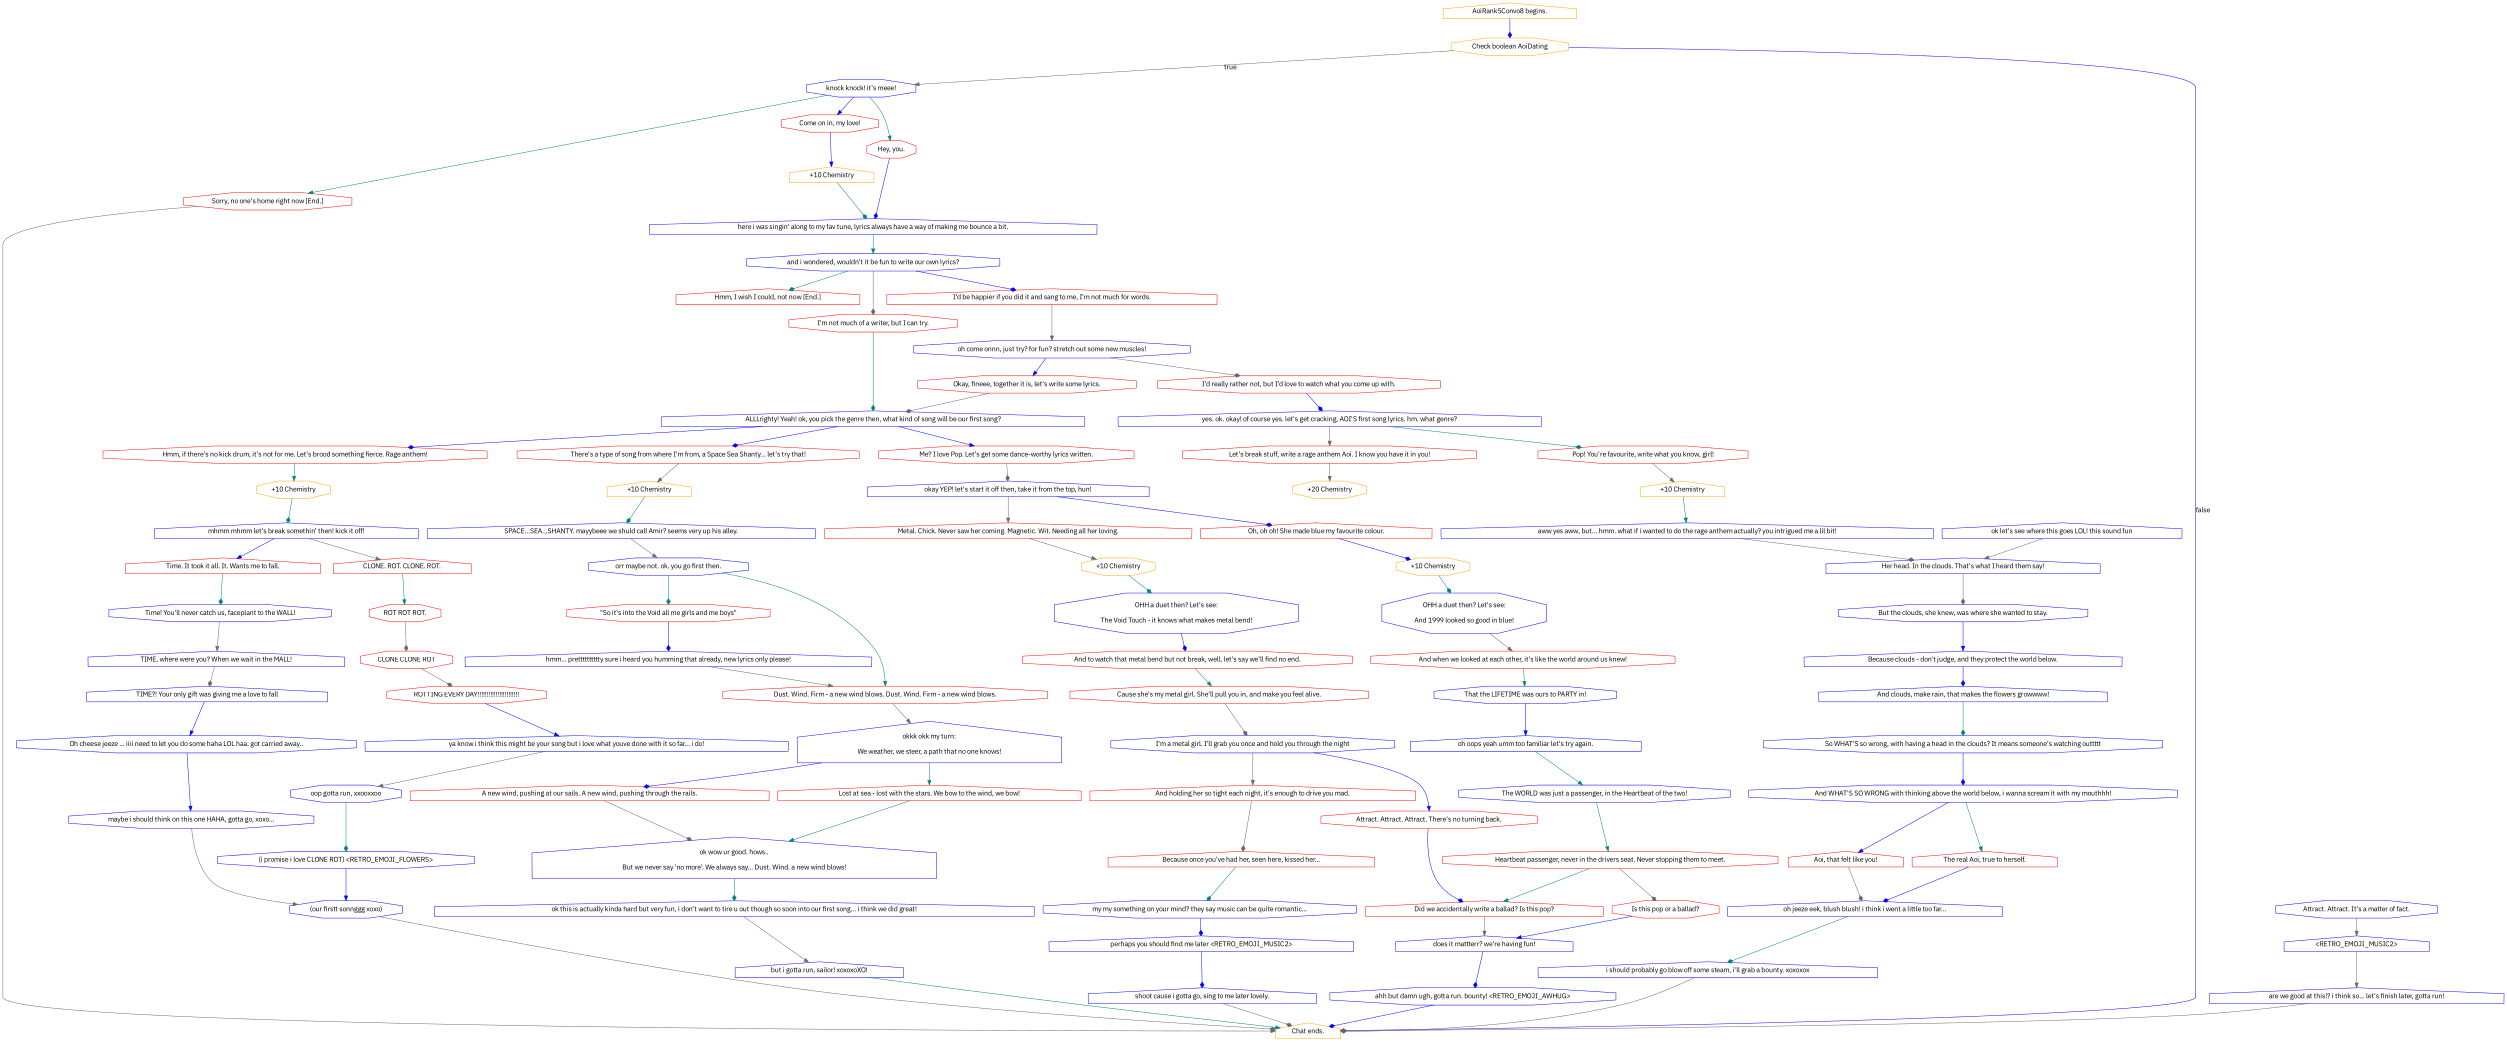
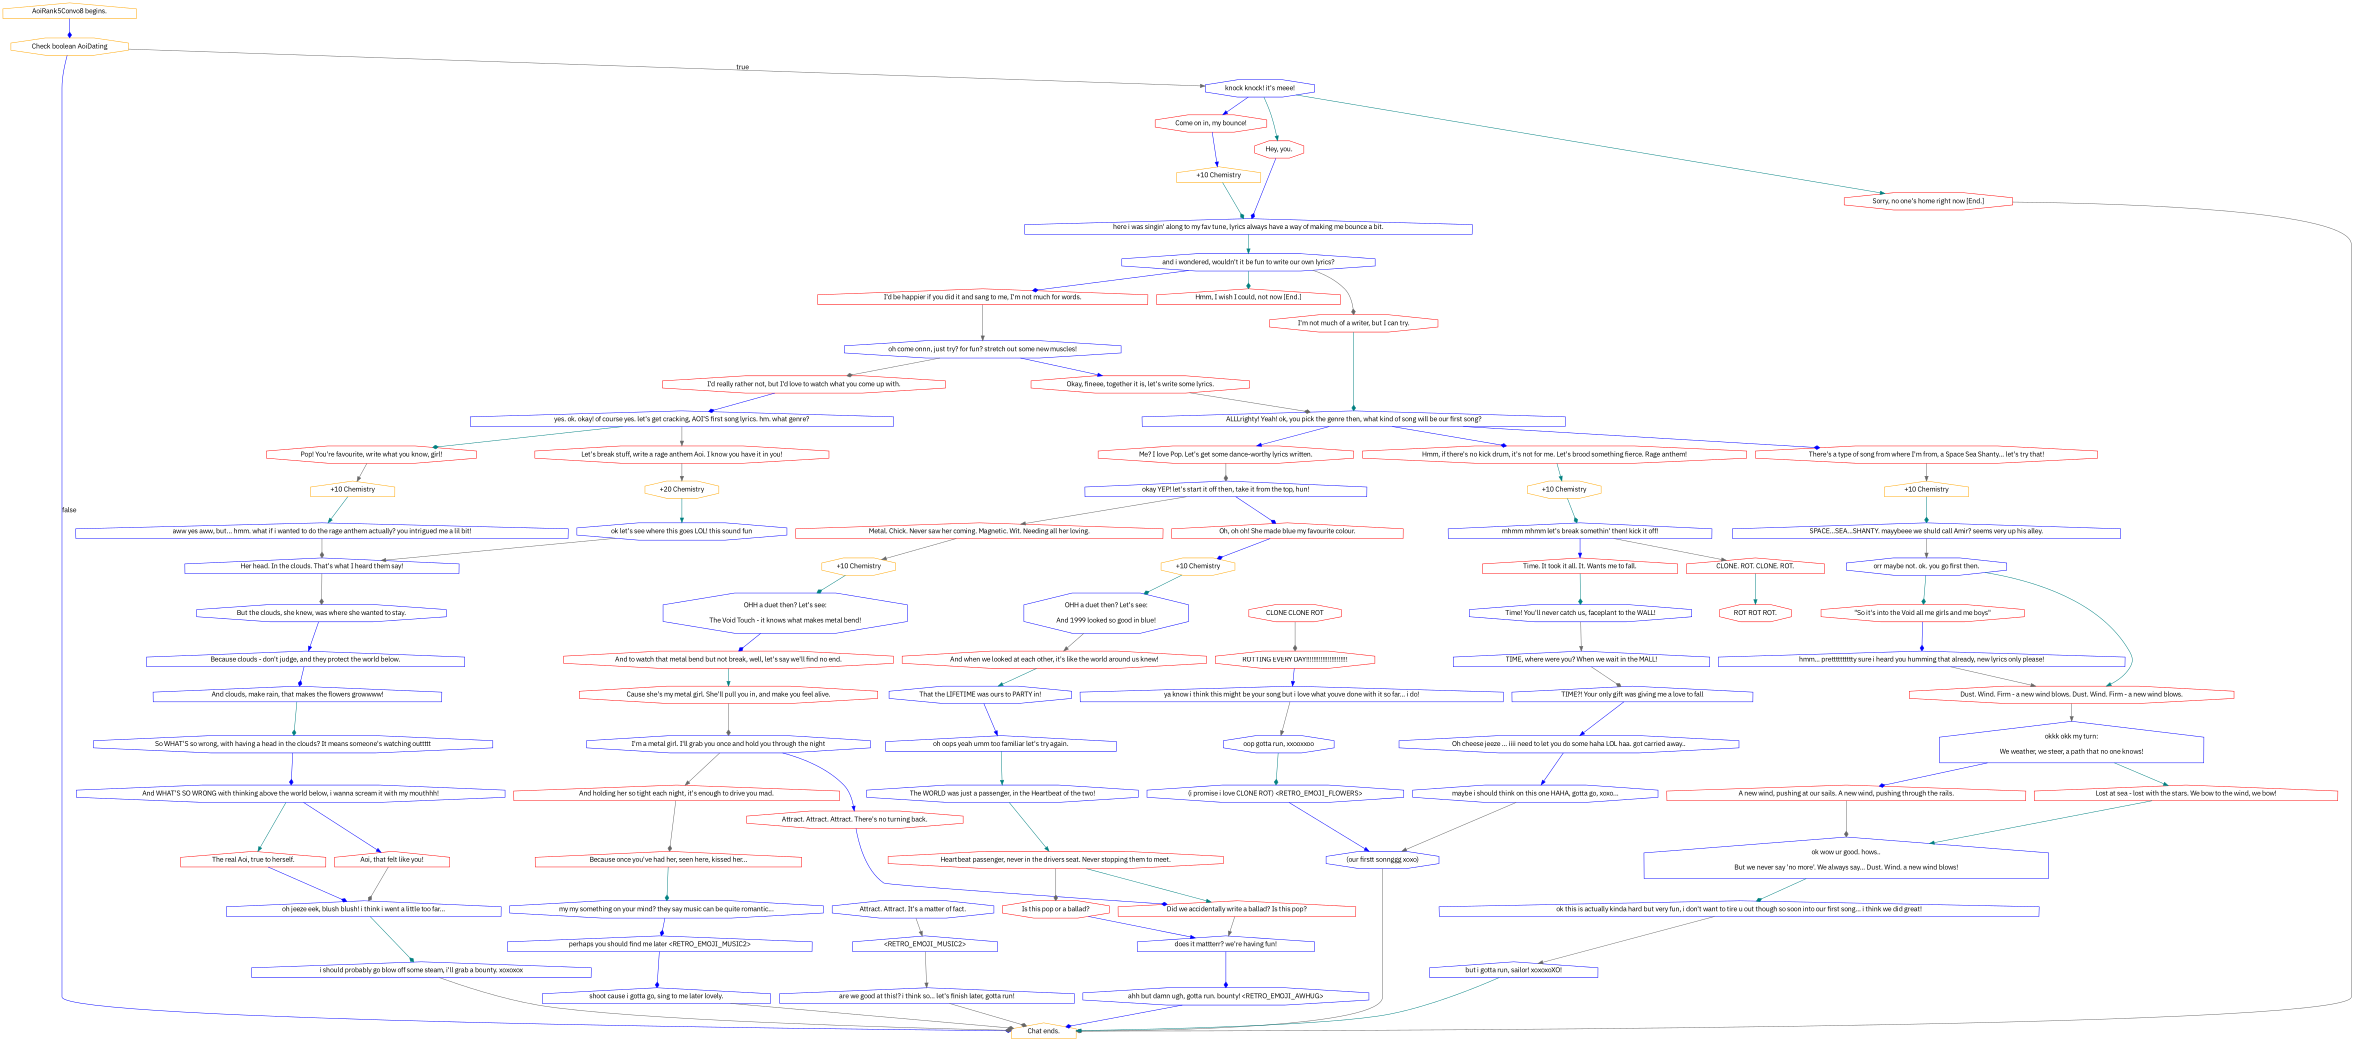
node "Come on in, my love!": label "Come on in, my love!" -> "Come on in, my bounce!"
edge "+20 Chemistry" -> "ok let's see where this goes LOL! this sound fun": added
node "ok let's see where this goes LOL! this sound fun": shape house -> octagon
edge "ROT ROT ROT." -> "CLONE CLONE ROT": removed
